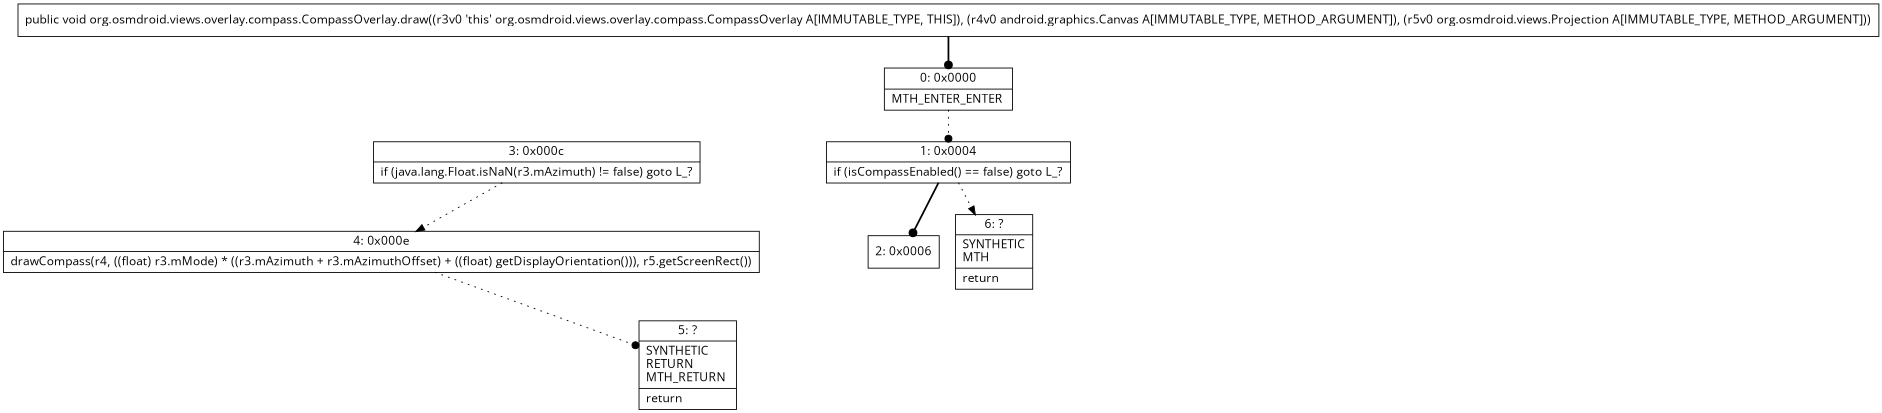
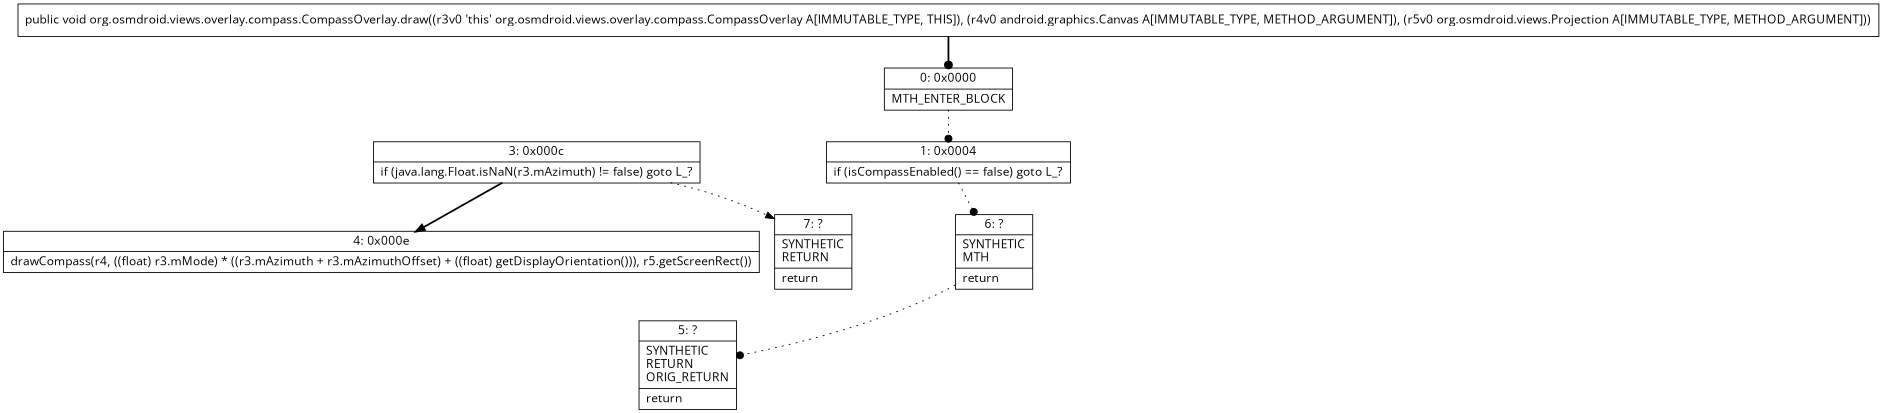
node "0: 0x0000": text "MTH_ENTER_ENTER" -> "MTH_ENTER_BLOCK"
edge "1: 0x0004" -> "6: ?": arrowhead normal -> dot
edge "3: 0x000c" -> "4: 0x000e": style dotted -> bold
node "7: ?": added
node "2: 0x0006": removed
edge "4: 0x000e" -> "5: ?": now "6: ?" -> "5: ?"
node "5: ?": text "MTH_RETURN" -> "ORIG_RETURN"
